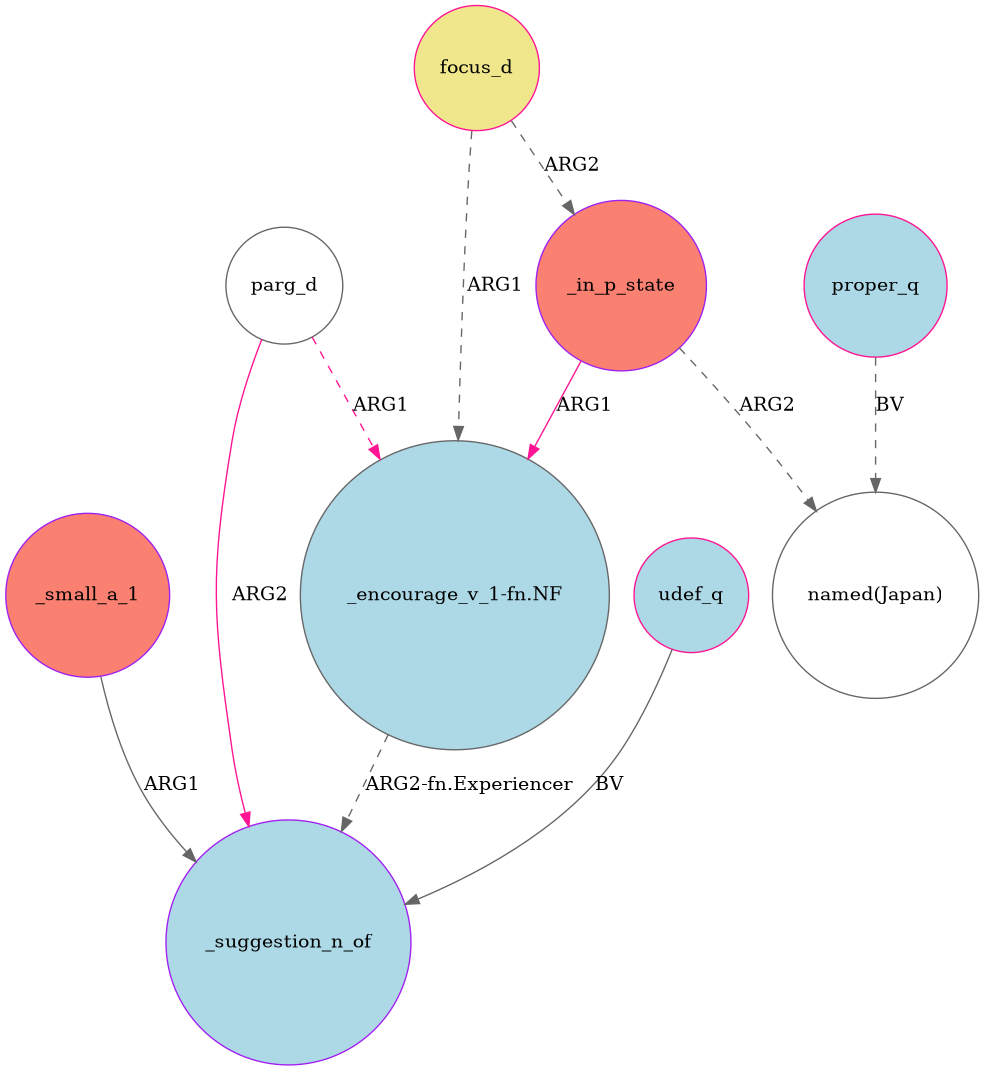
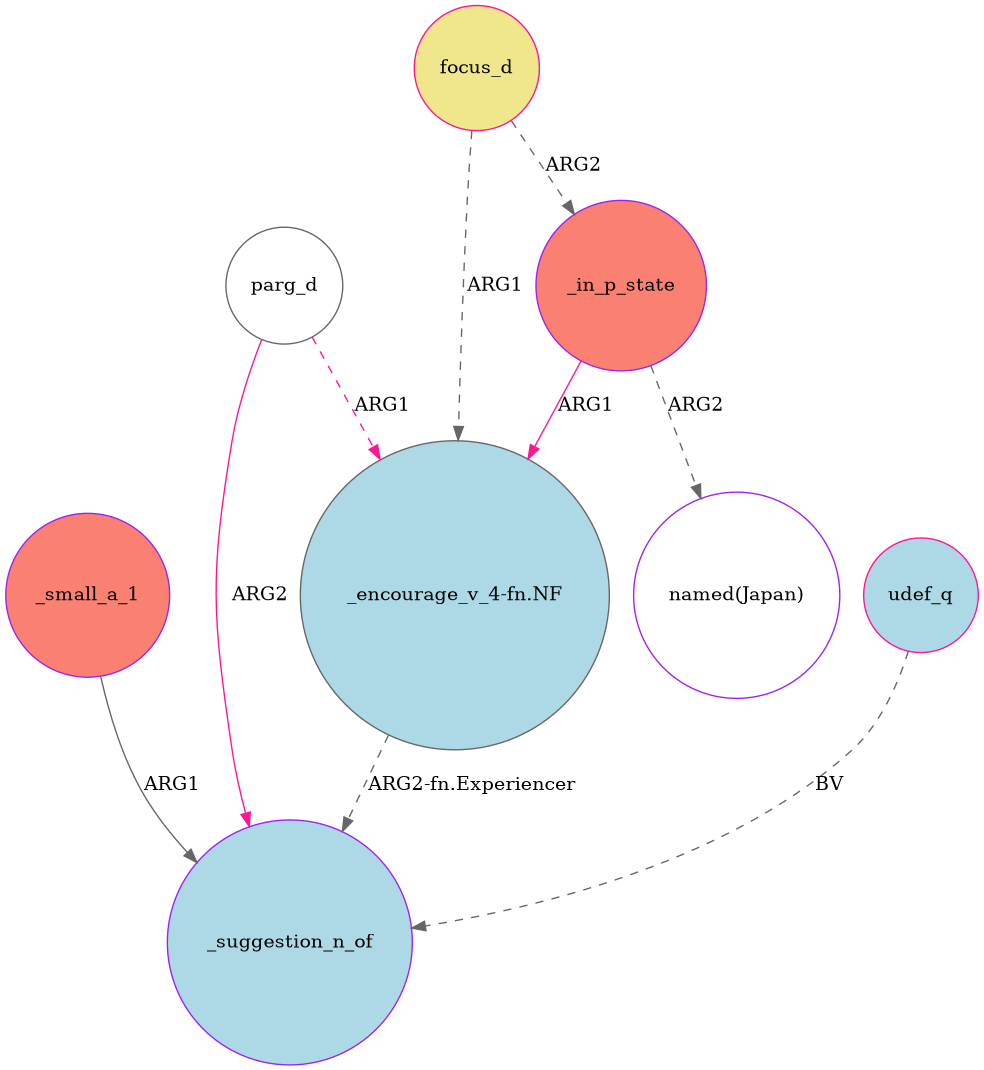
node "proper_q": removed
node "_encourage_v_1-fn.NF": label "_encourage_v_1-fn.NF" -> "_encourage_v_4-fn.NF"
node "named(Japan)": color gray40 -> purple
edge "udef_q" -> "_suggestion_n_of": style solid -> dashed
